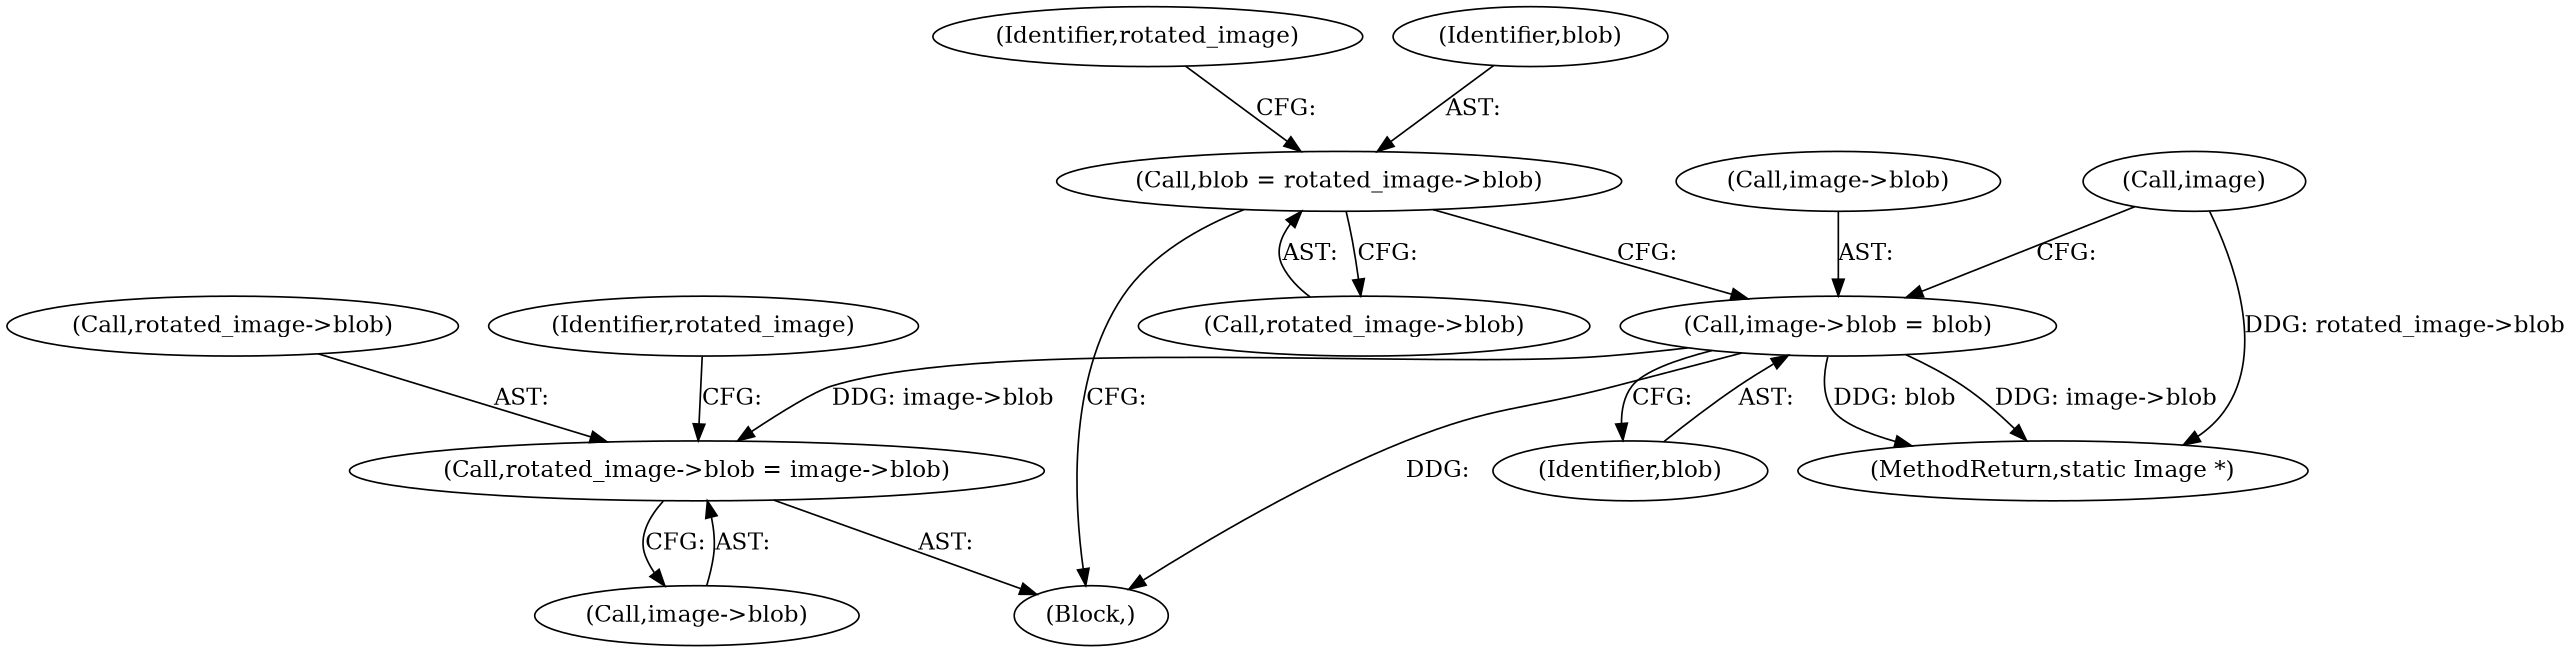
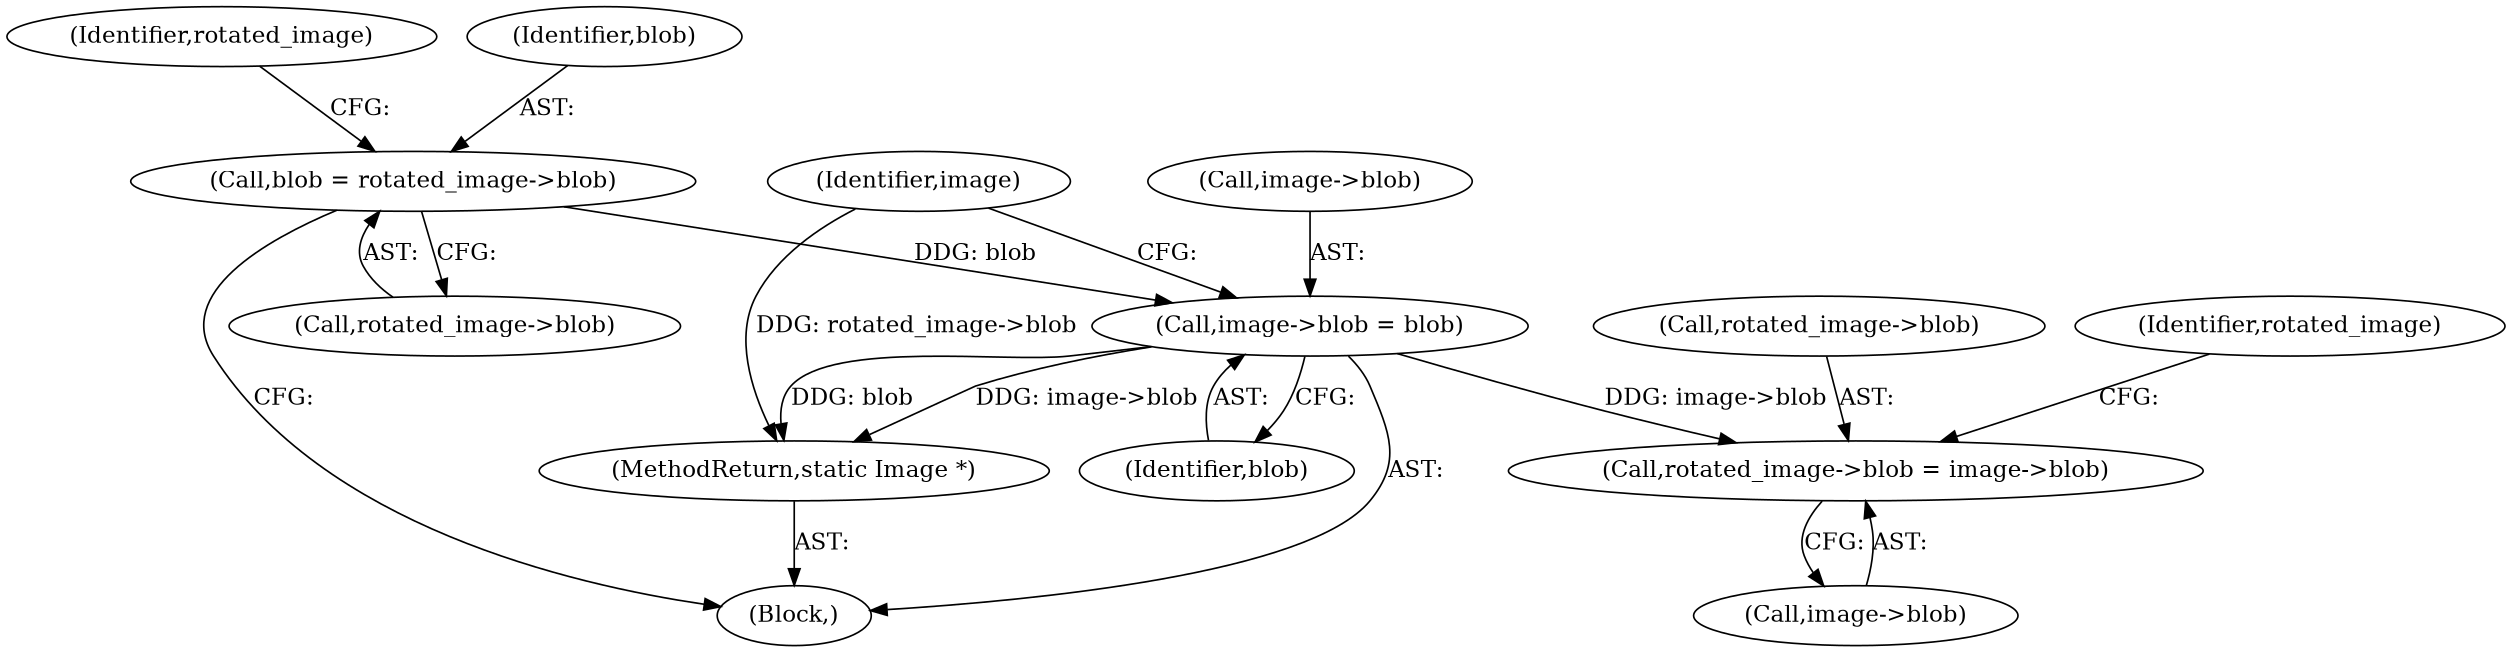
node "(Call,image)": label "(Call,image)" -> "(Identifier,image)"
edge "(Call,blob = rotated_image->blob)" -> "(Call,image->blob = blob)": label "CFG: " -> "DDG: blob"
edge "(Call,image->blob = blob)" -> "(Block,)": label "DDG: " -> "AST: "
edge "(Call,rotated_image->blob = image->blob)" -> "(Block,)": now "(MethodReturn,static Image *)" -> "(Block,)"
